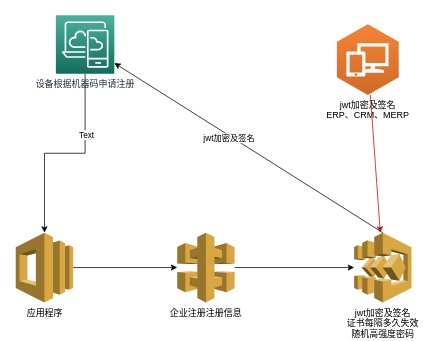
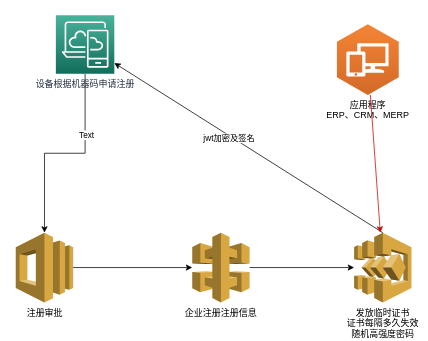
node "jwt加密及签名 ERP、CRM、MERP": label "jwt加密及签名 ERP、CRM、MERP" -> "应用程序 ERP、CRM、MERP"
node "企业注册注册信息": moved (206, 268) -> (221, 268)
node "应用程序": label "应用程序" -> "注册审批"
node "jwt加密及签名 证书每隔多久失效 随机高强度密码": label "jwt加密及签名 证书每隔多久失效 随机高强度密码" -> "发放临时证书 证书每隔多久失效 随机高强度密码"
